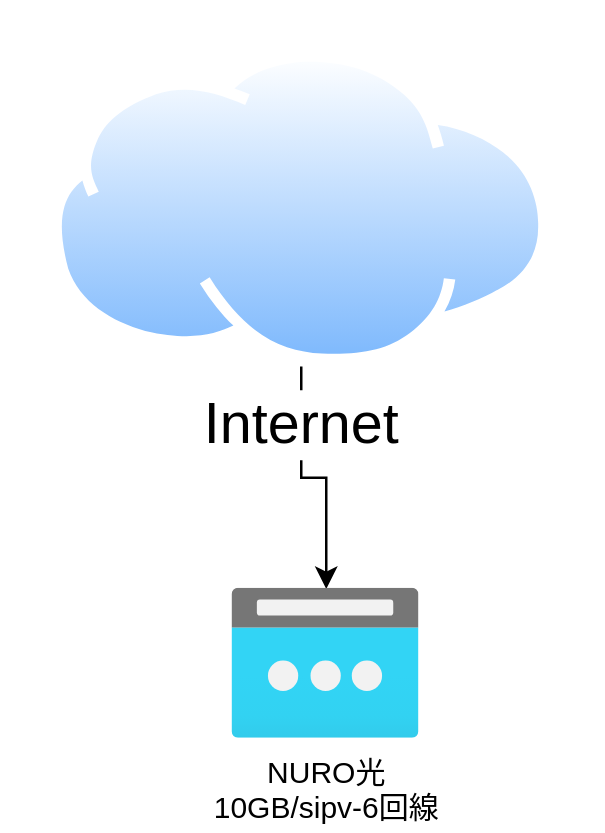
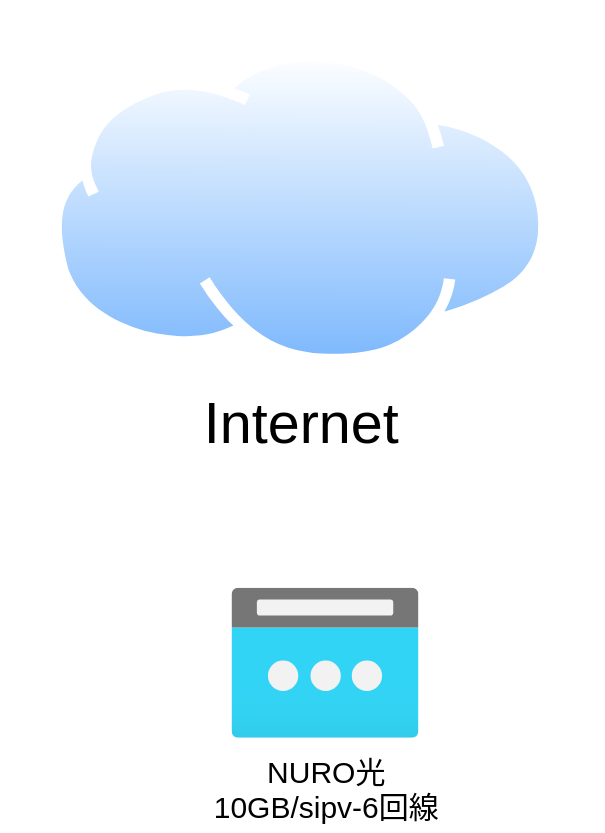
edge "Internet" -> "NURO光 10GB/sipv-6回線": removed
